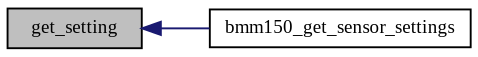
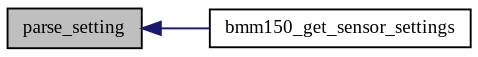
node "get_setting": label "get_setting" -> "parse_setting"
